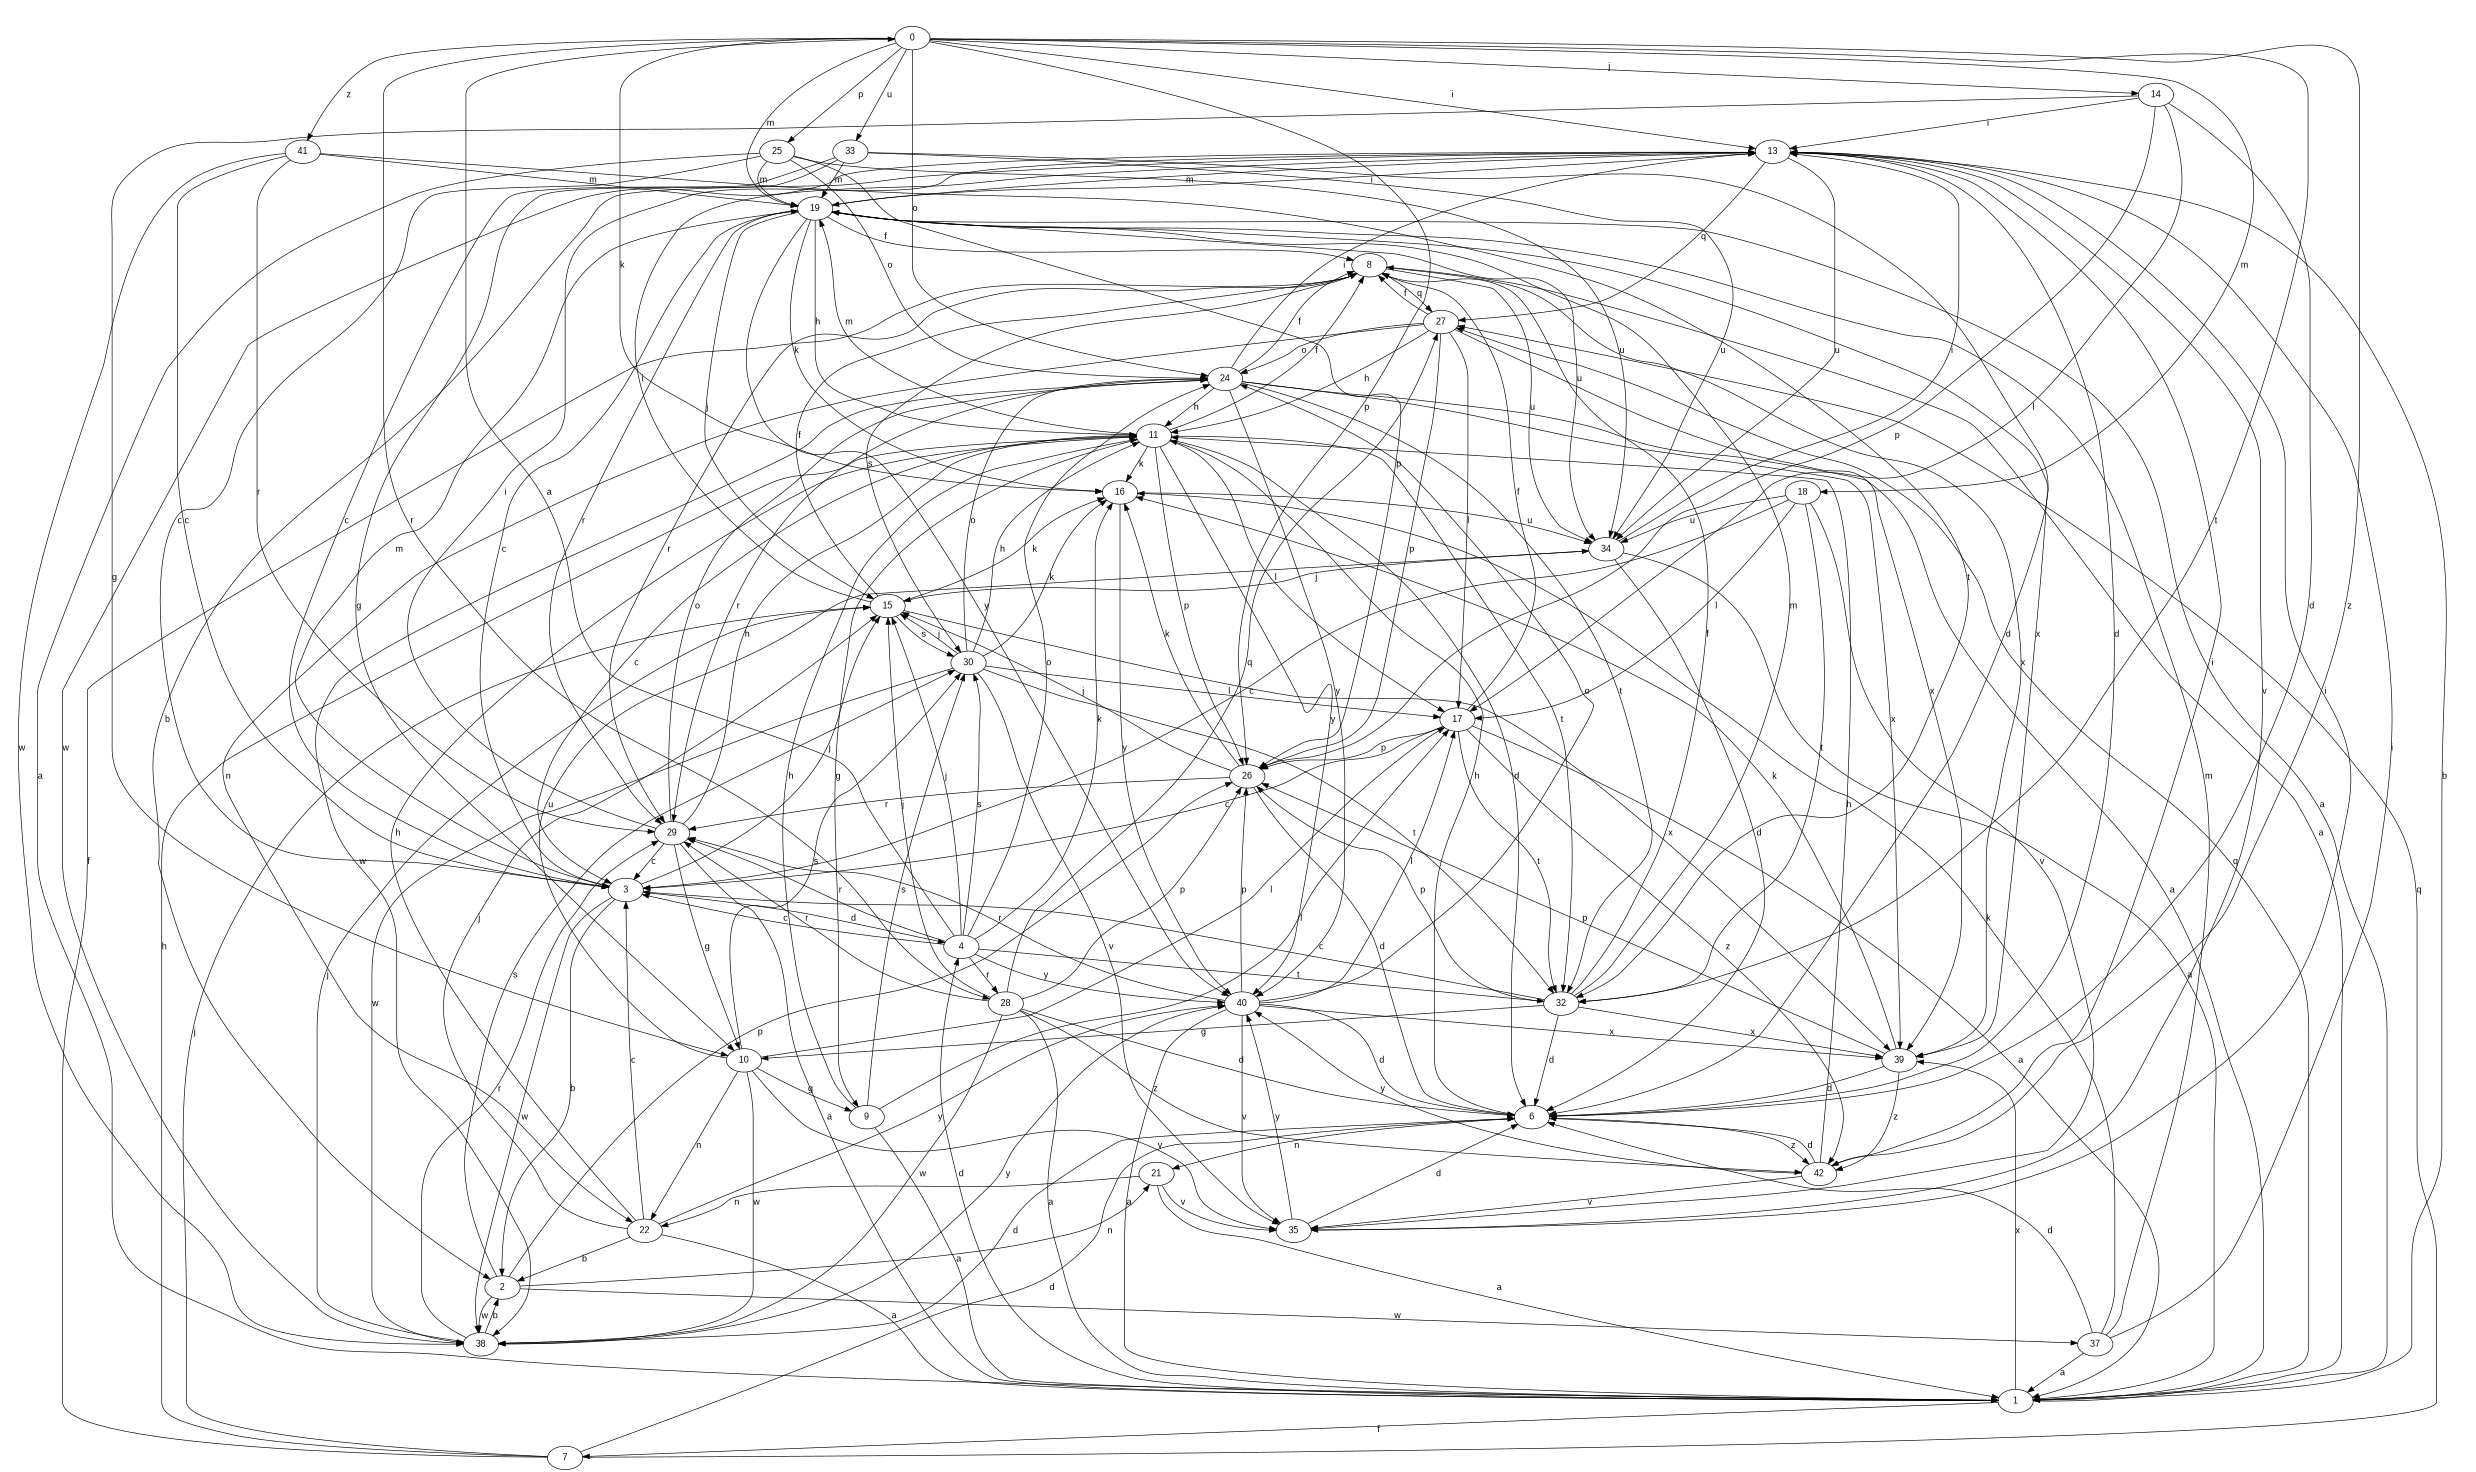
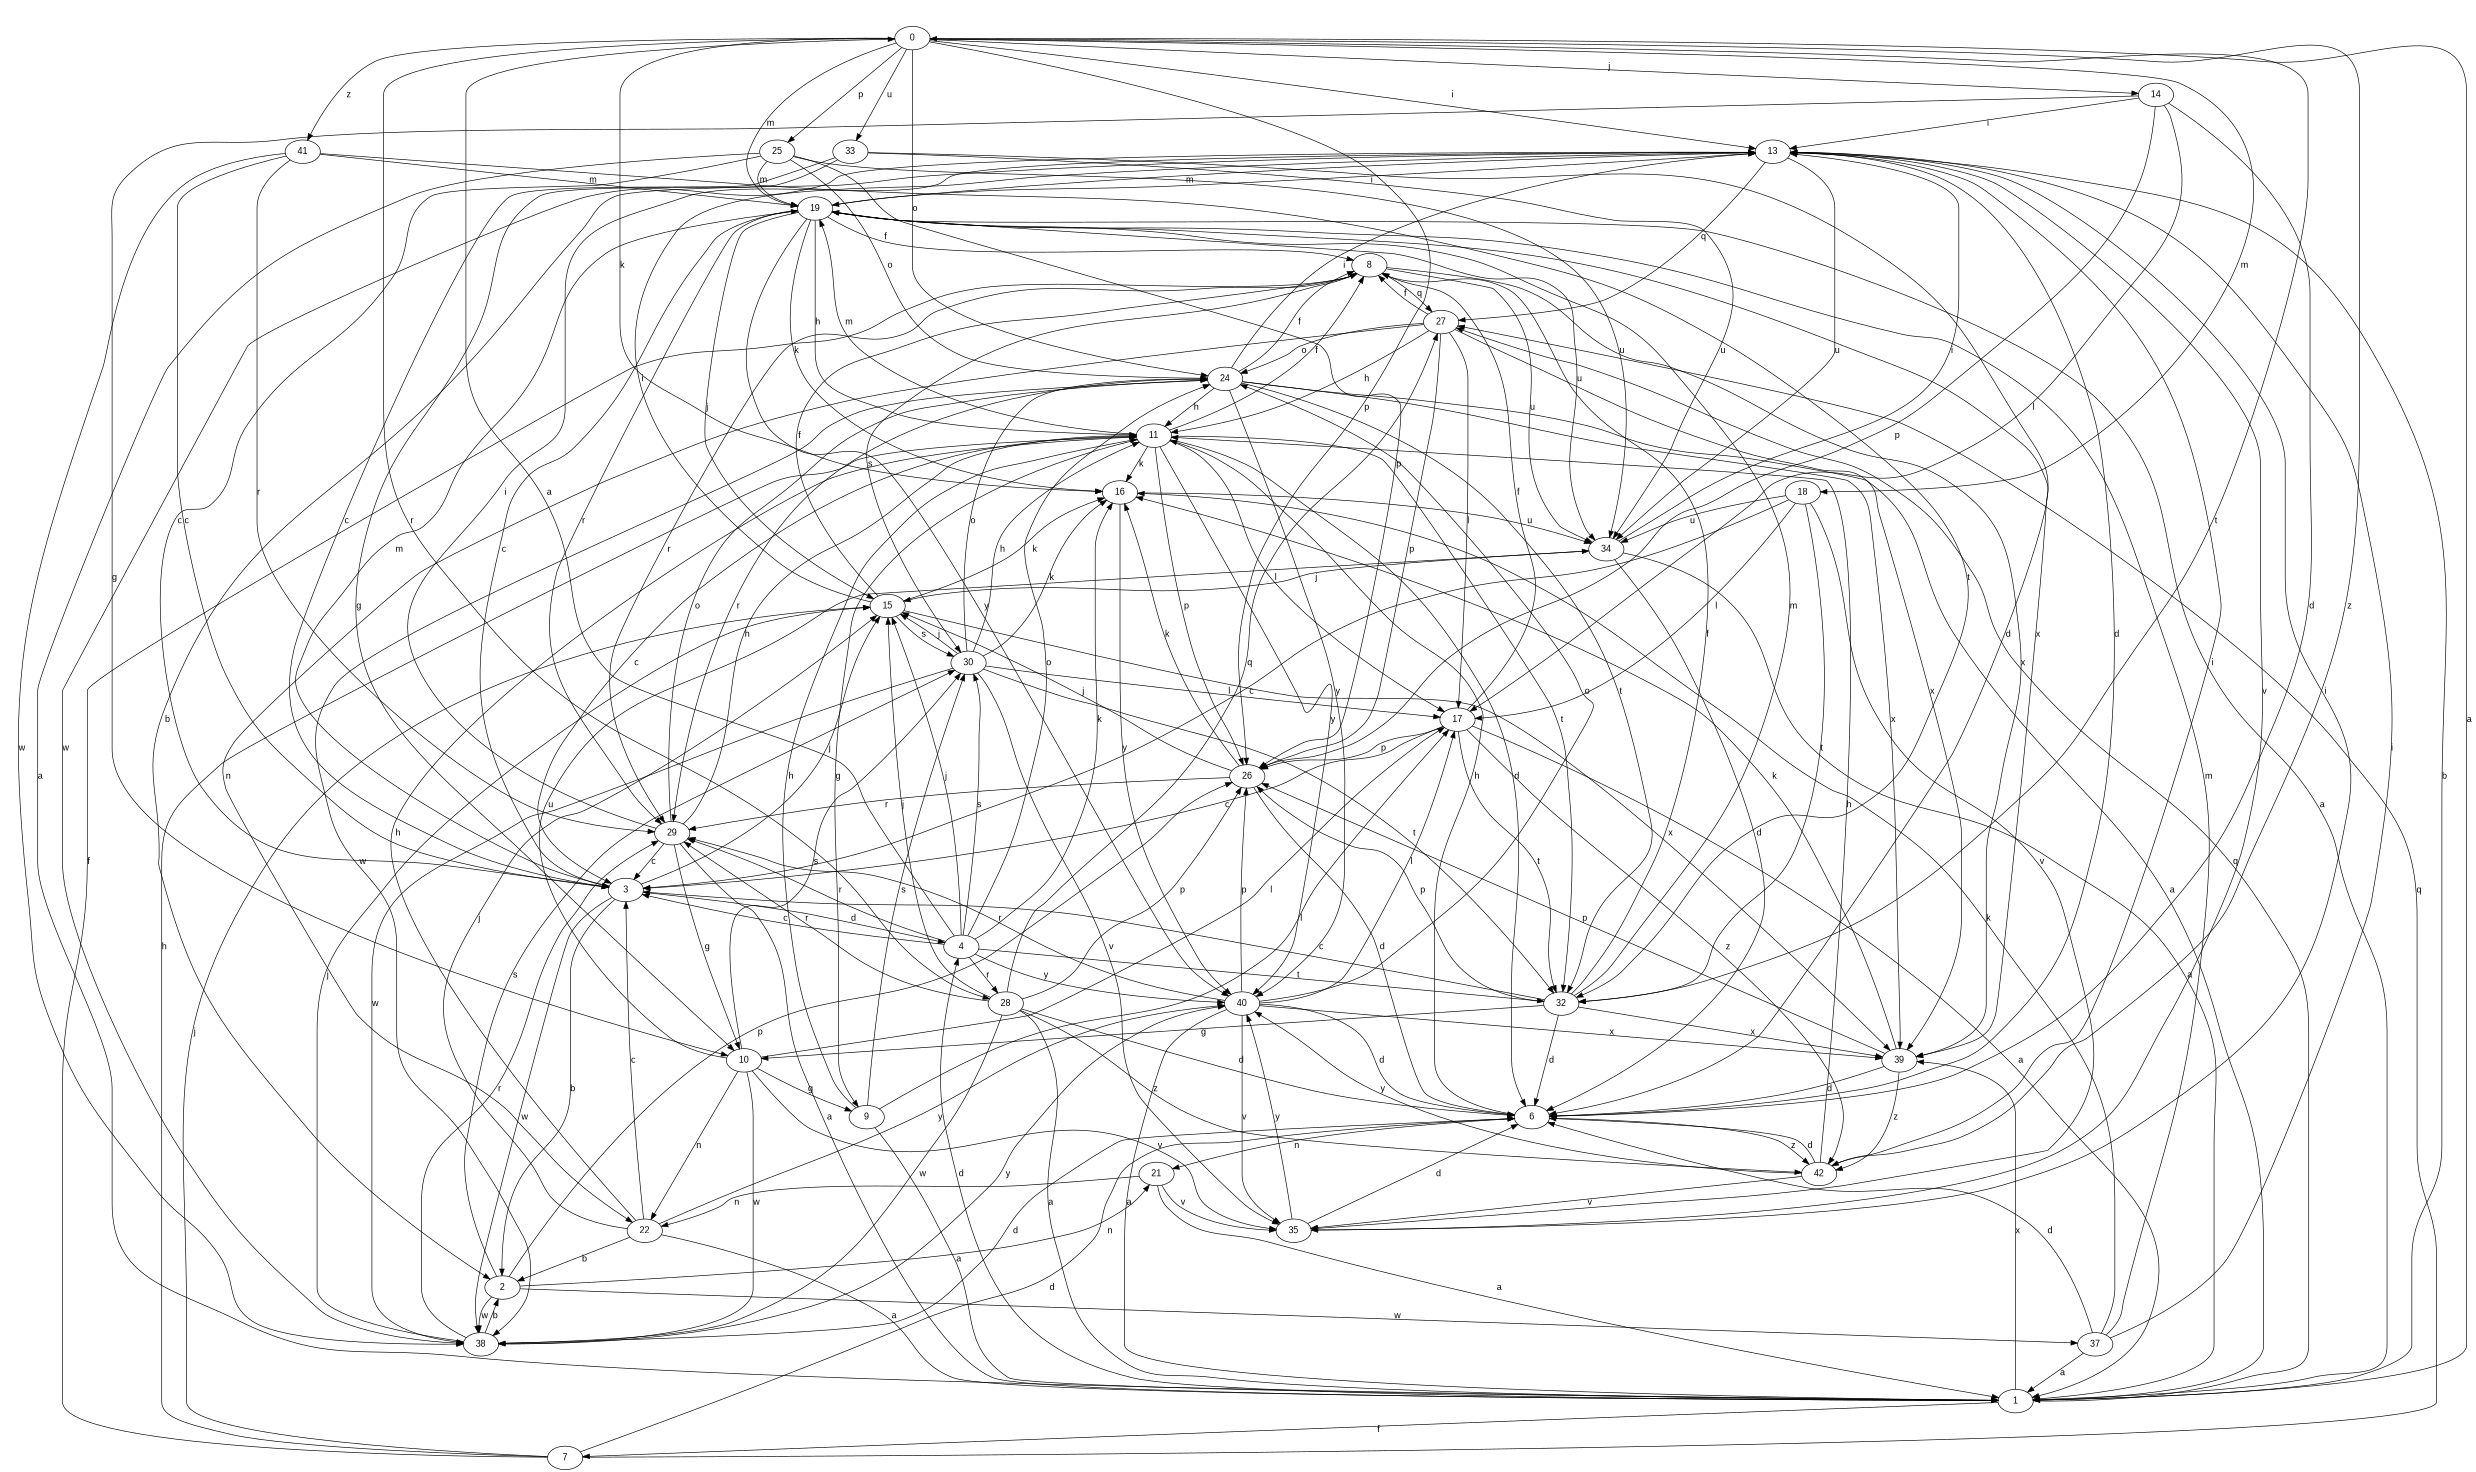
edge "33" -> "19": removed, label "m"
edge "1" -> "8": now "1" -> "0"
